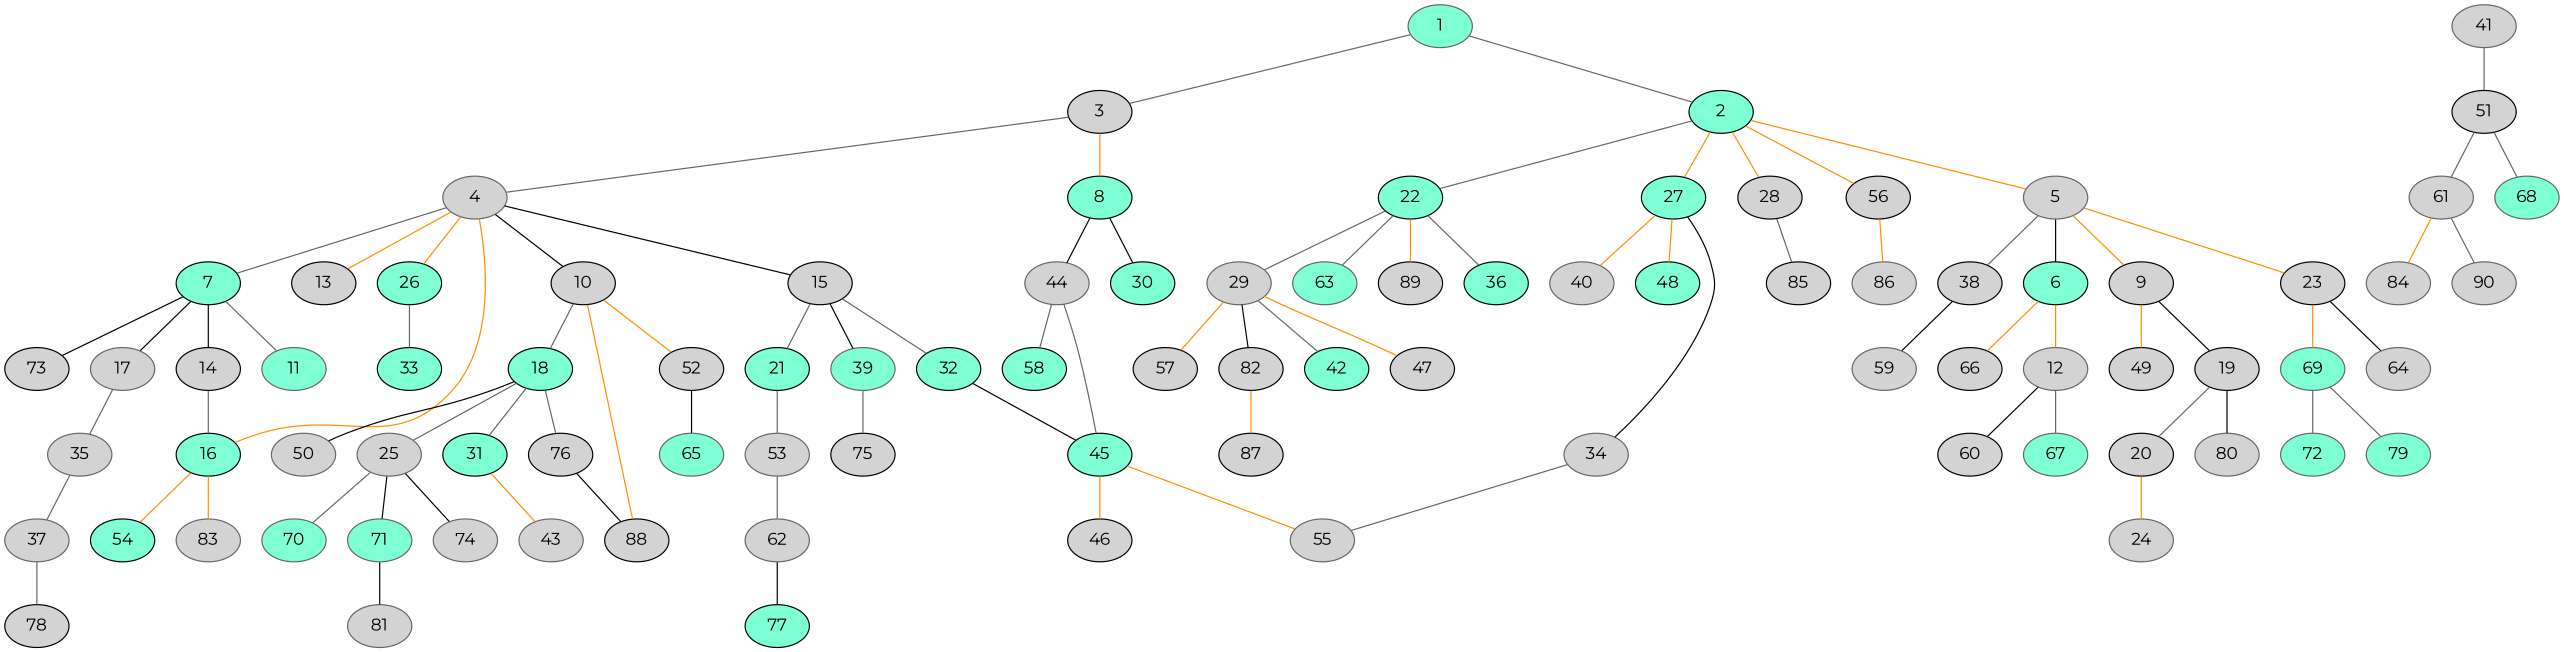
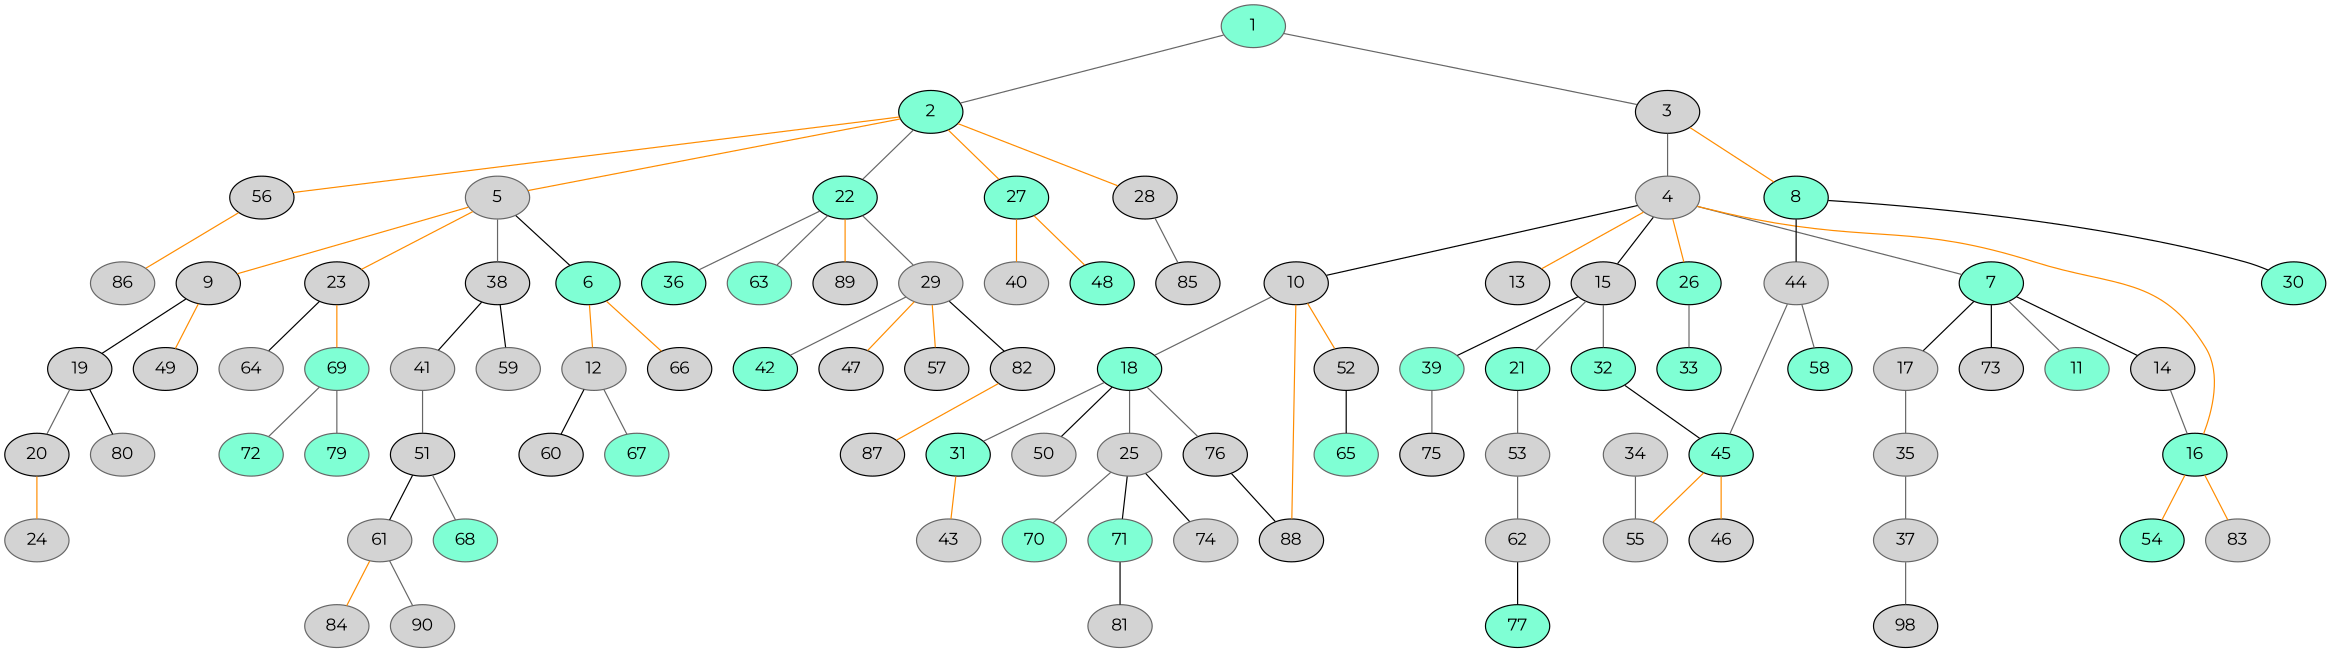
edge "51" -- "61": color gray40 -> black
edge "38" -- "41": added
edge "27" -- "34": removed
node "78": label "78" -> "98"
